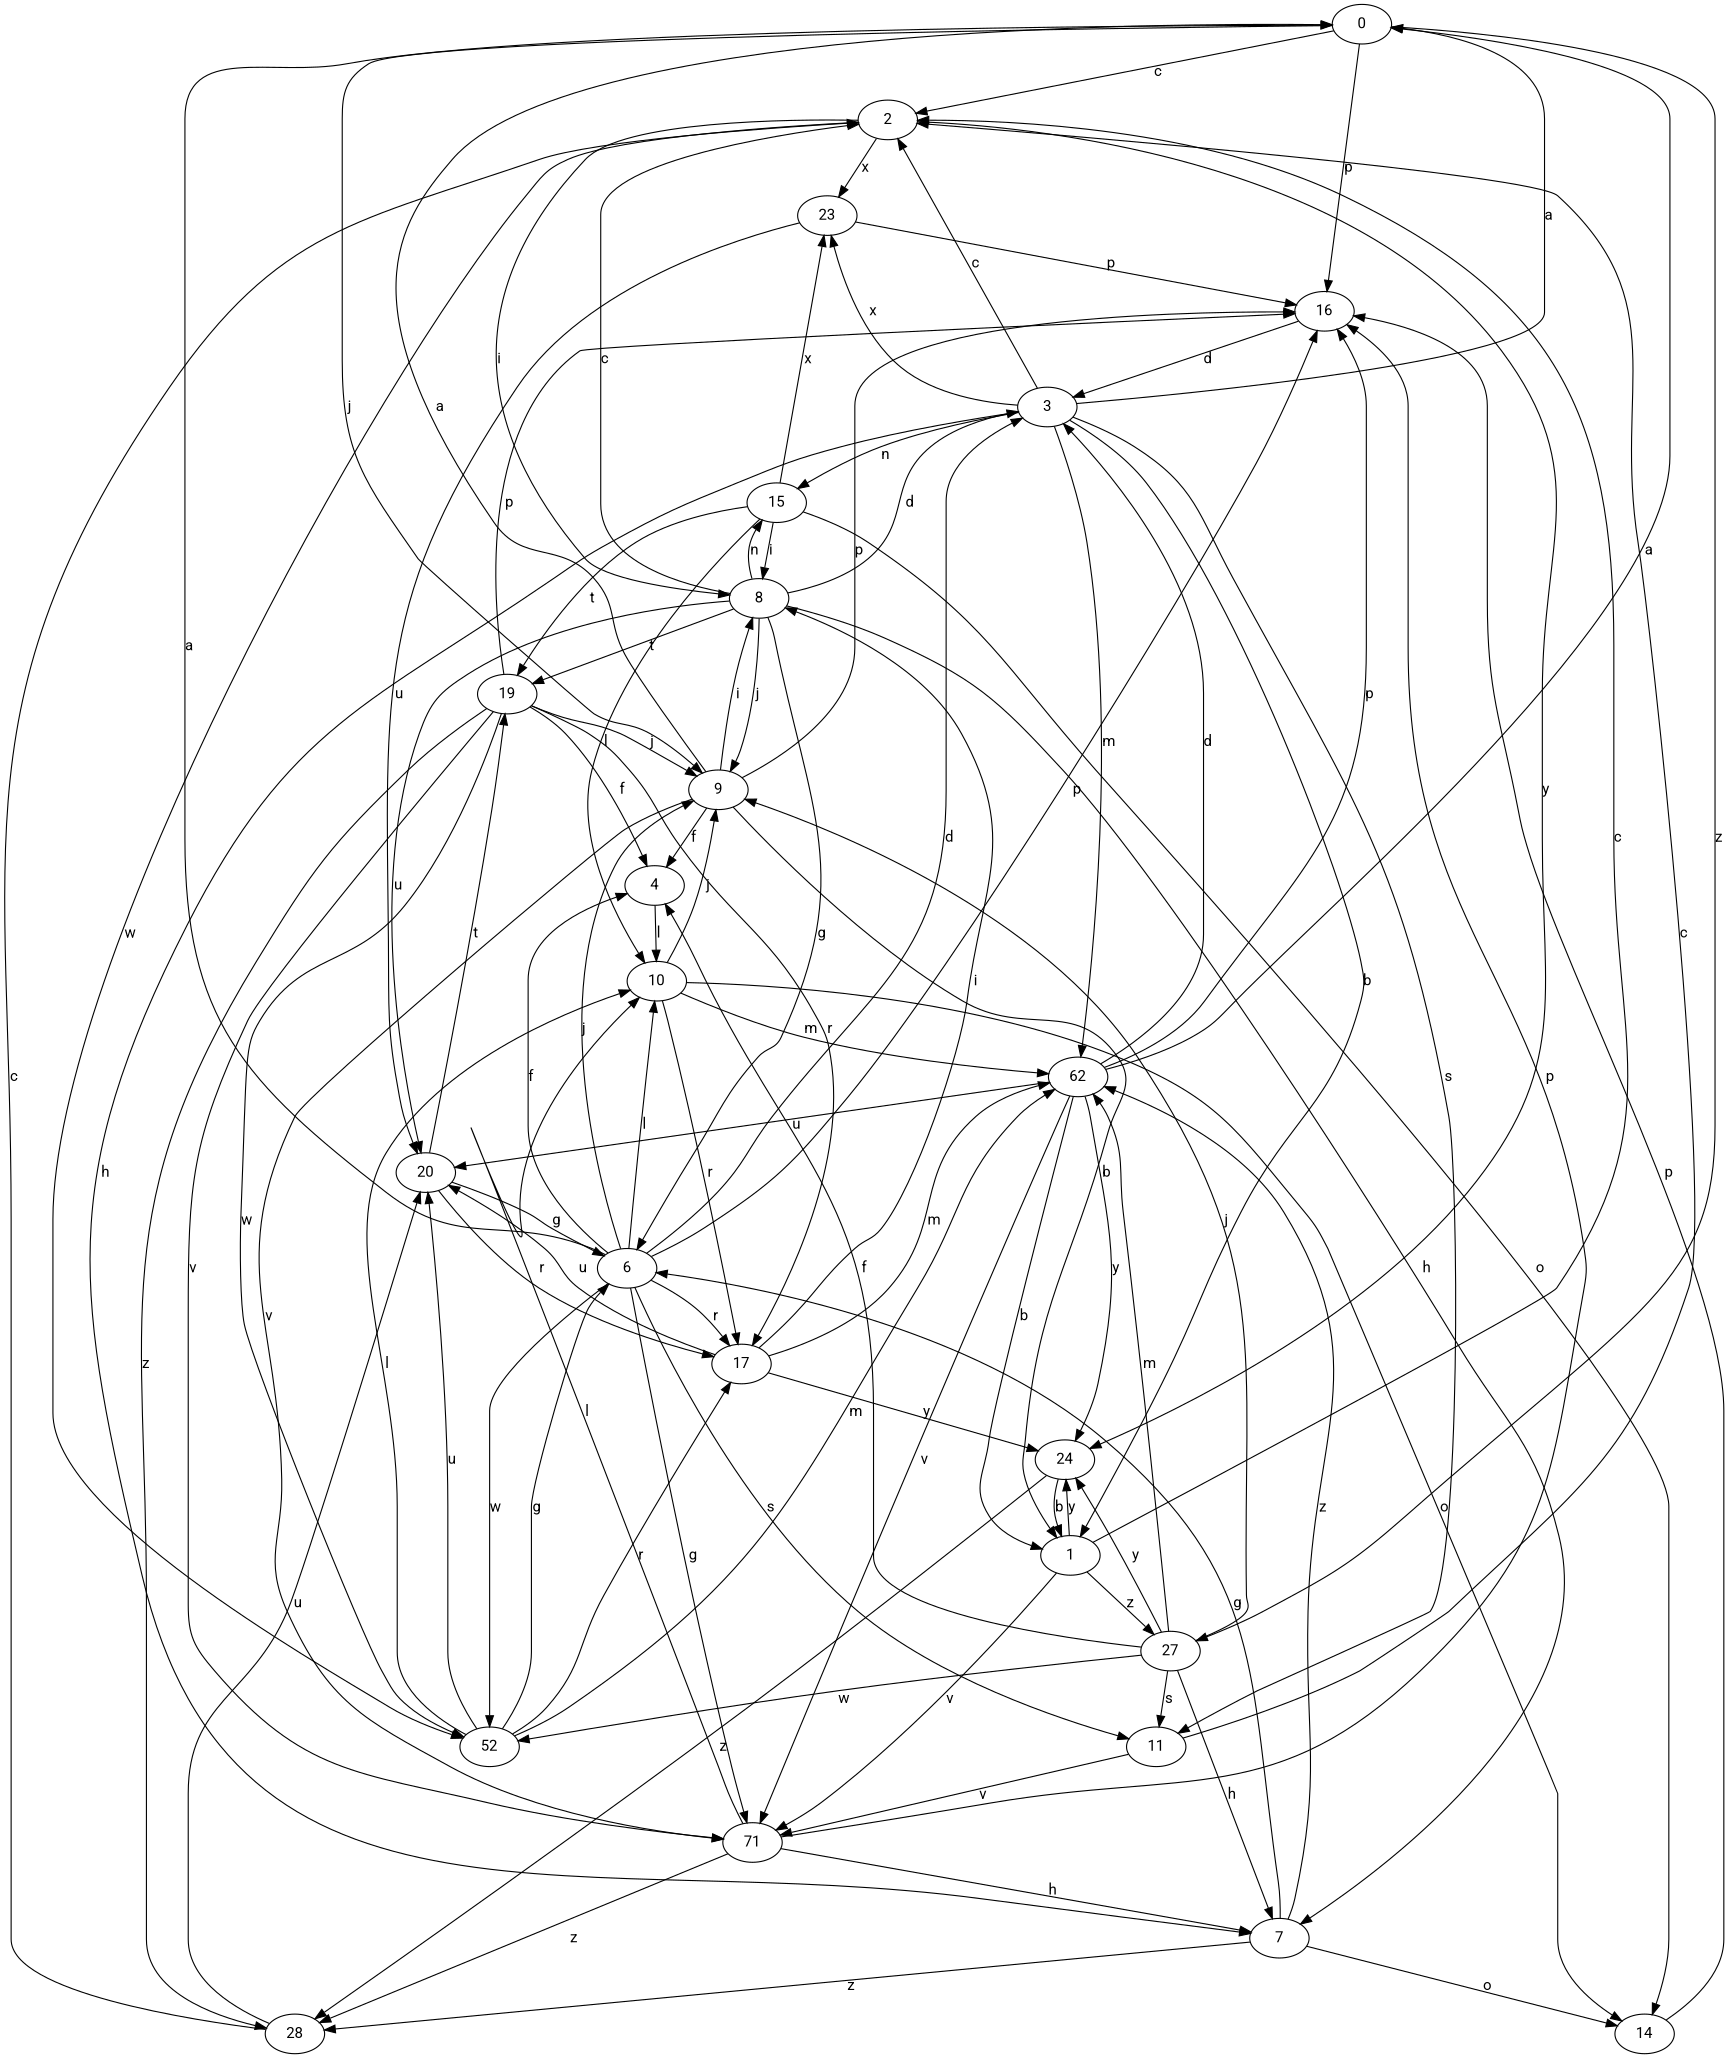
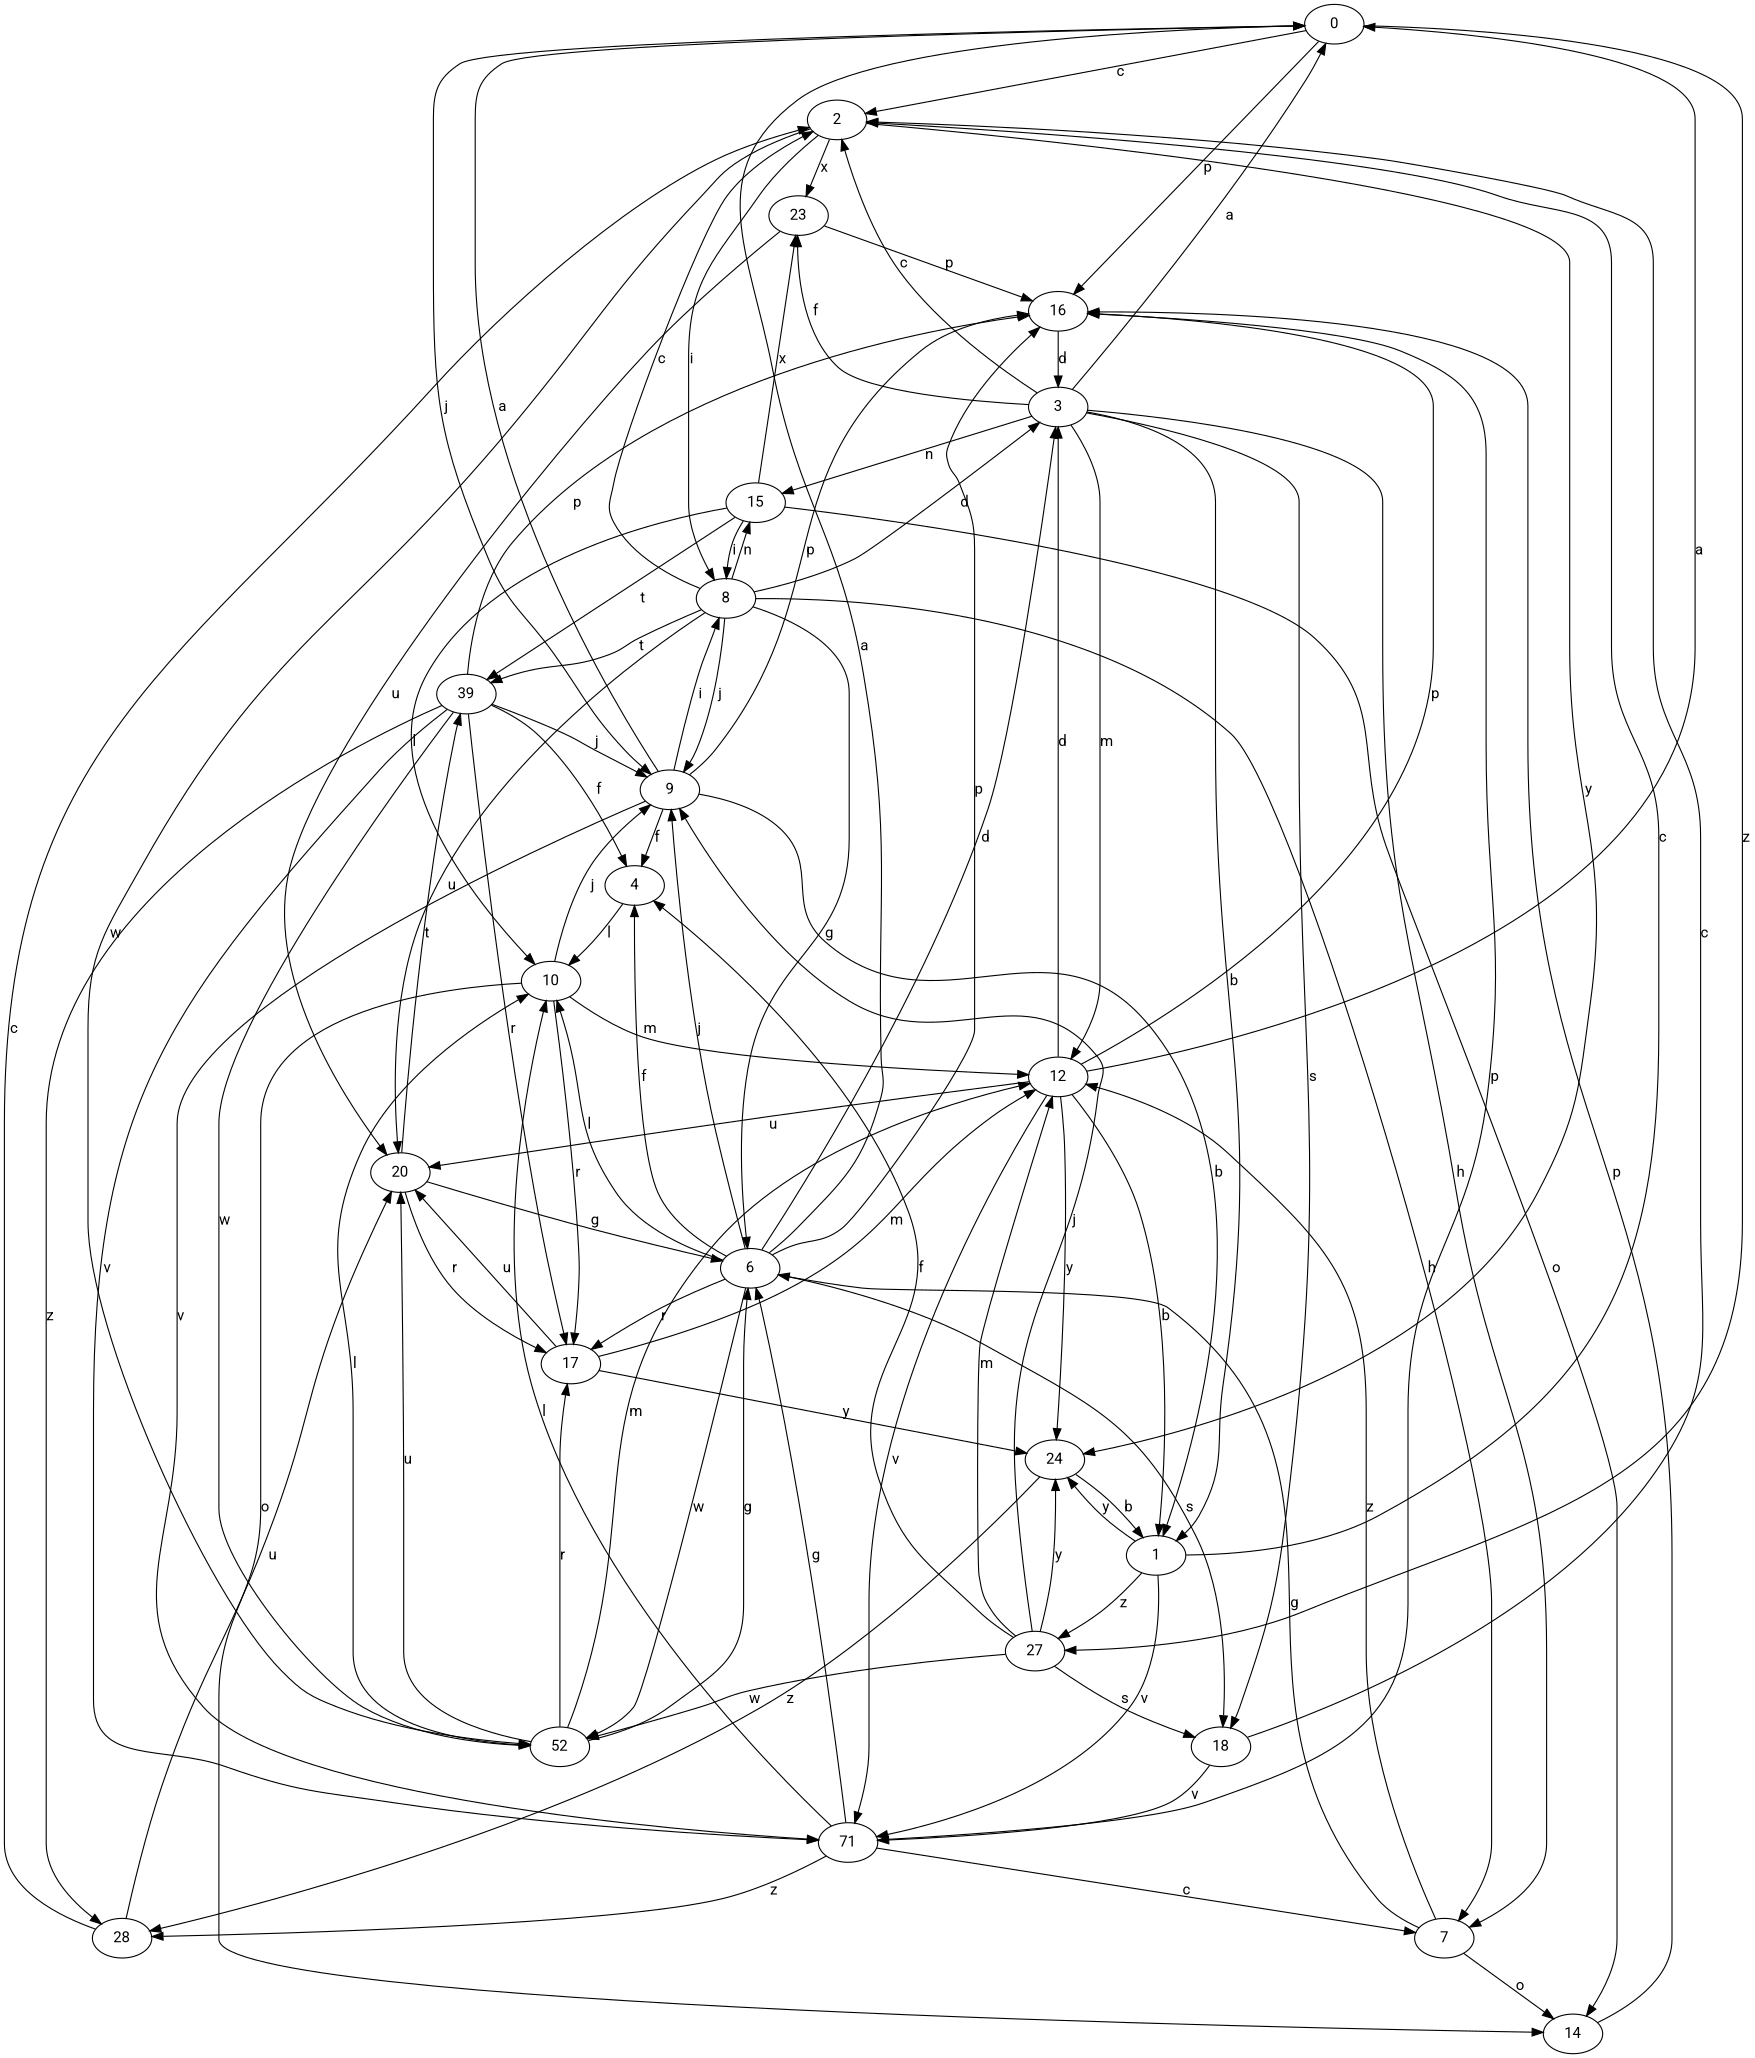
edge "3" -> "23": label "x" -> "f"
node "19": label "19" -> "39"
edge "17" -> "8": removed, label "i"
node "62": label "62" -> "12"
edge "6" -> "71": reversed
node "11": label "11" -> "18"
edge "27" -> "7": removed, label "h"
edge "71" -> "7": label "h" -> "c"
edge "7" -> "28": removed, label "z"
